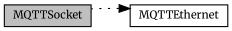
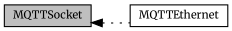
edge "MQTTSocket" -> "MQTTEthernet": reversed
